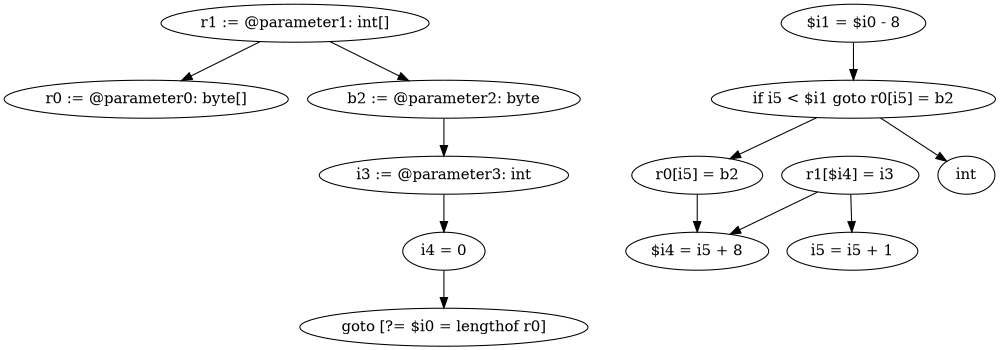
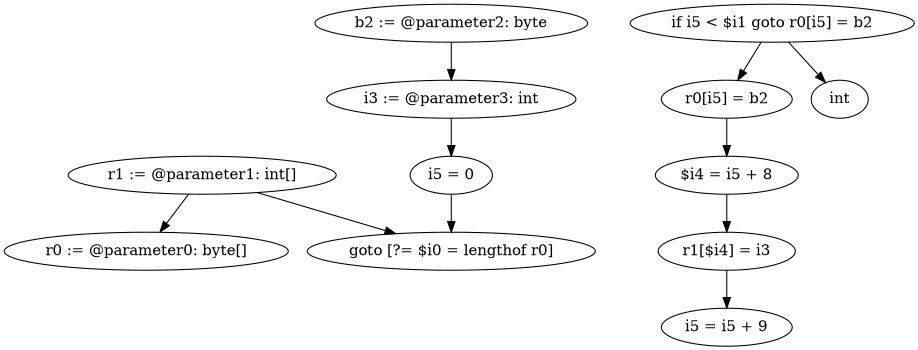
node "$i1 = $i0 - 8": removed
edge "r1 := @parameter1: int[]" -> "b2 := @parameter2: byte": now "r1 := @parameter1: int[]" -> "goto [?= $i0 = lengthof r0]"
edge "r1[$i4] = i3" -> "$i4 = i5 + 8": reversed
node "i4 = 0": label "i4 = 0" -> "i5 = 0"
node "i5 = i5 + 1": label "i5 = i5 + 1" -> "i5 = i5 + 9"
